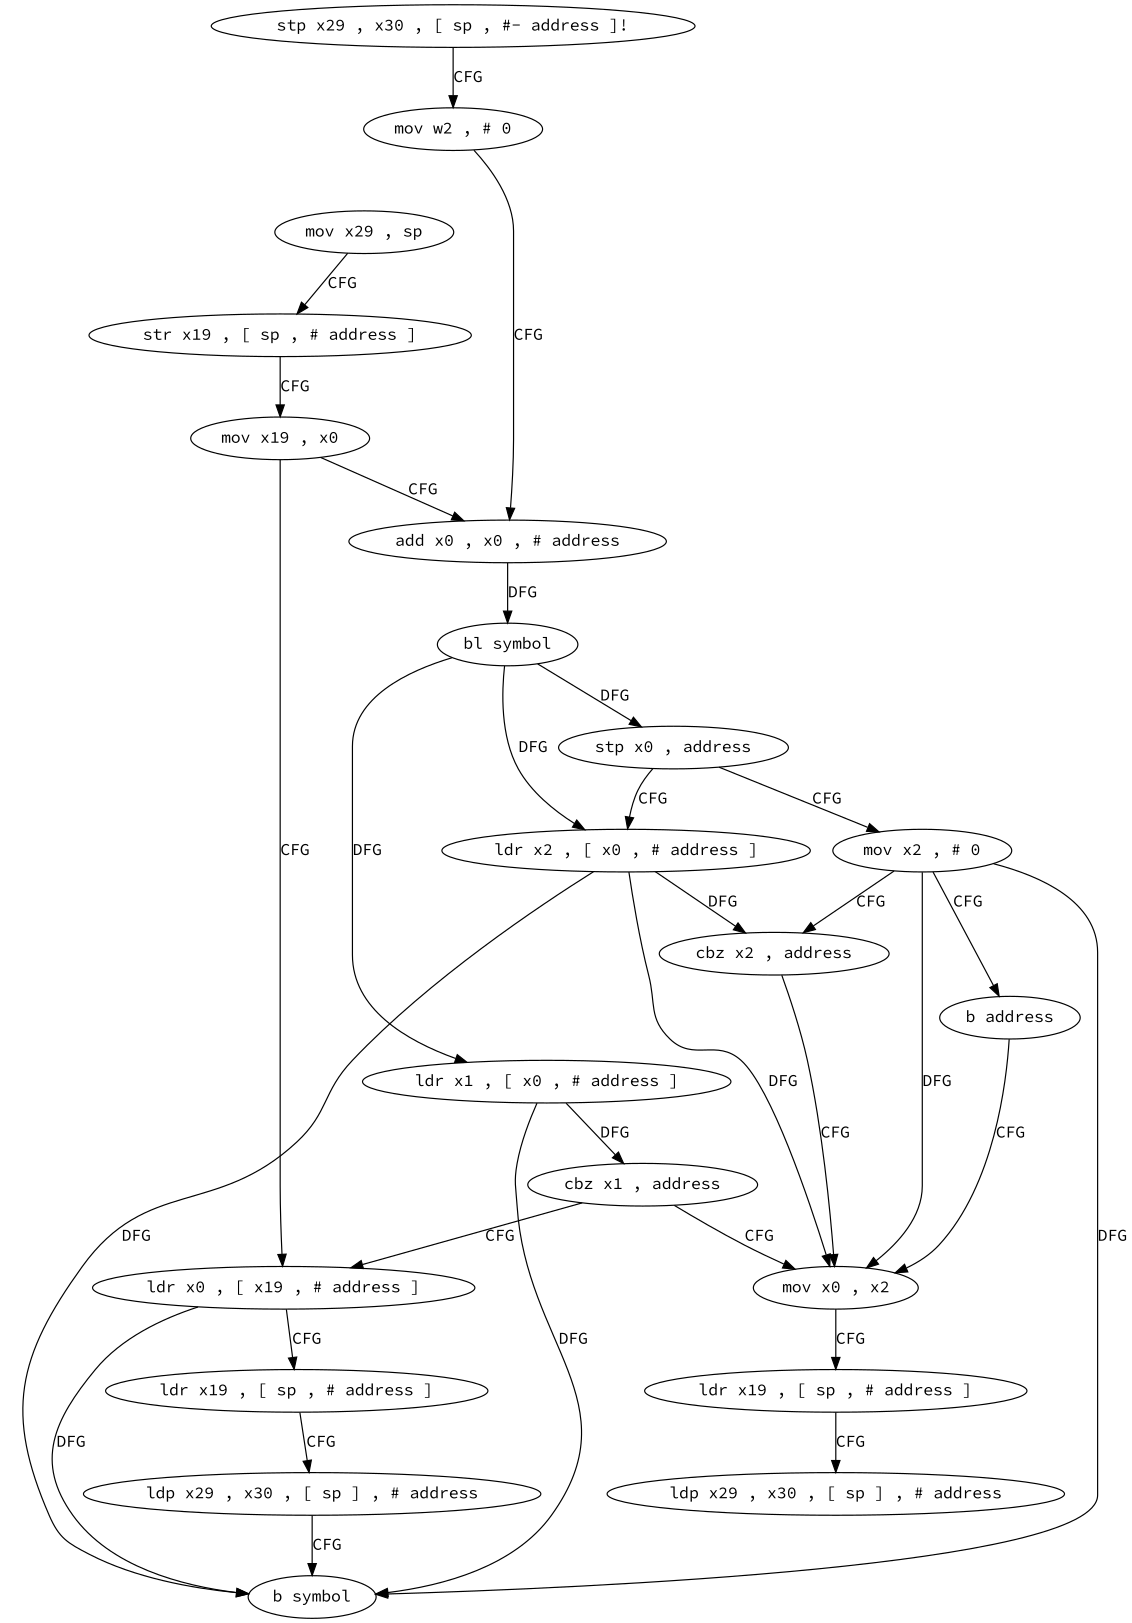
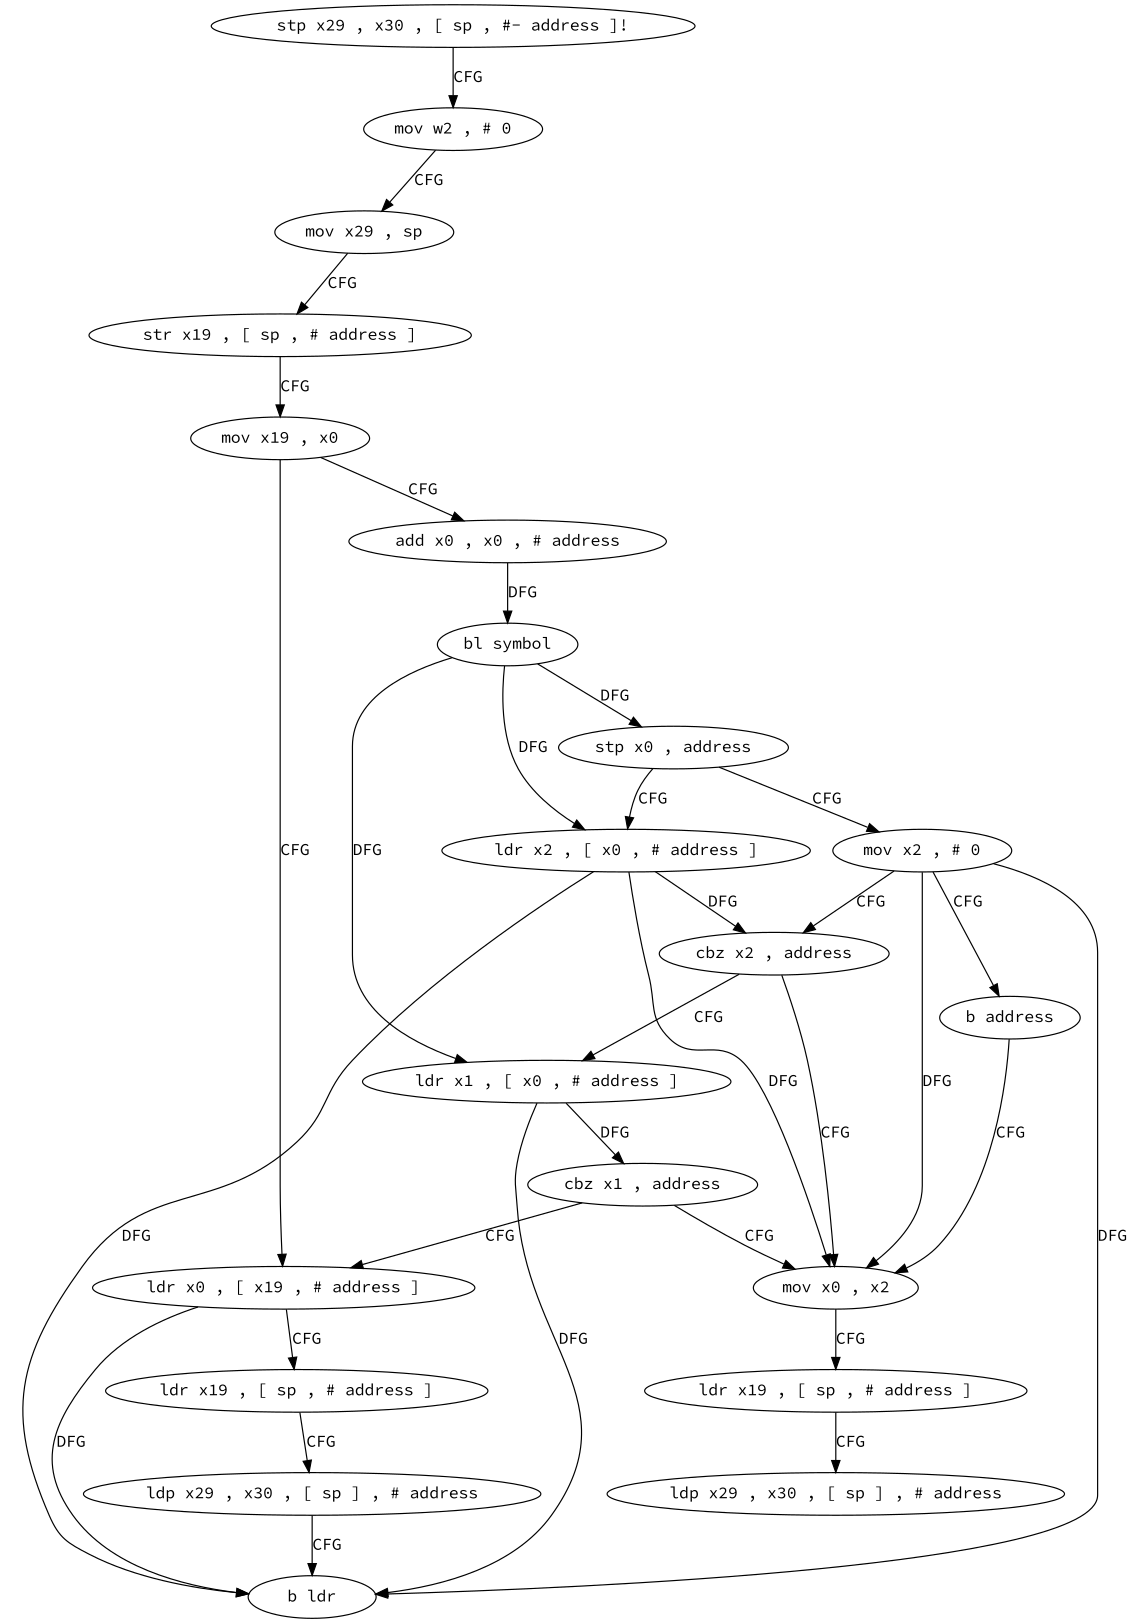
edge "mov w2 , # 0" -> "add x0 , x0 , # address": now "mov w2 , # 0" -> "mov x29 , sp"
edge "cbz x2 , address" -> "ldr x1 , [ x0 , # address ]": added, label "CFG"
node "b symbol": label "b symbol" -> "b ldr"
